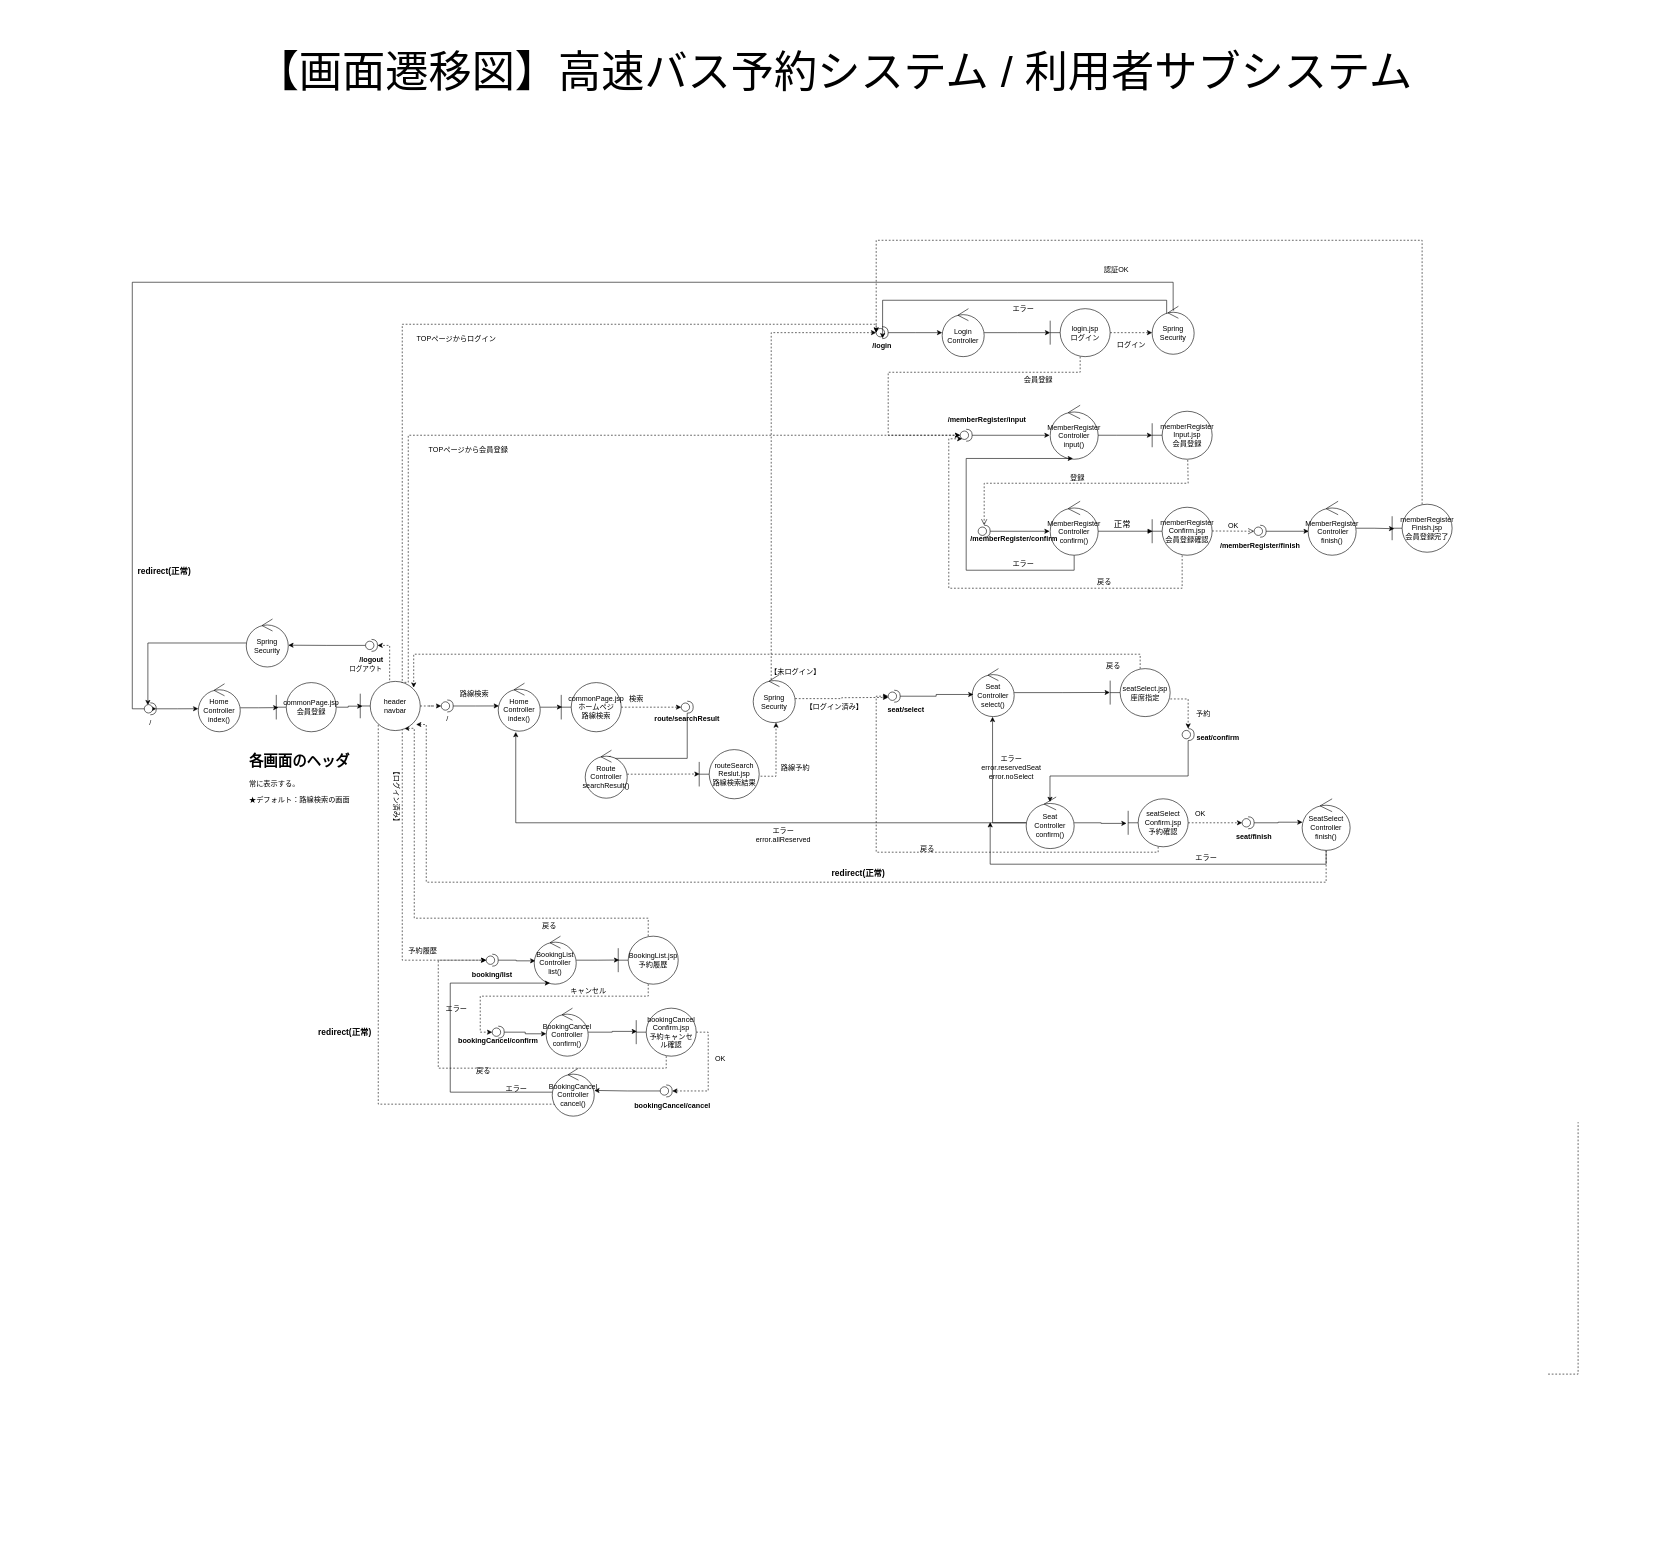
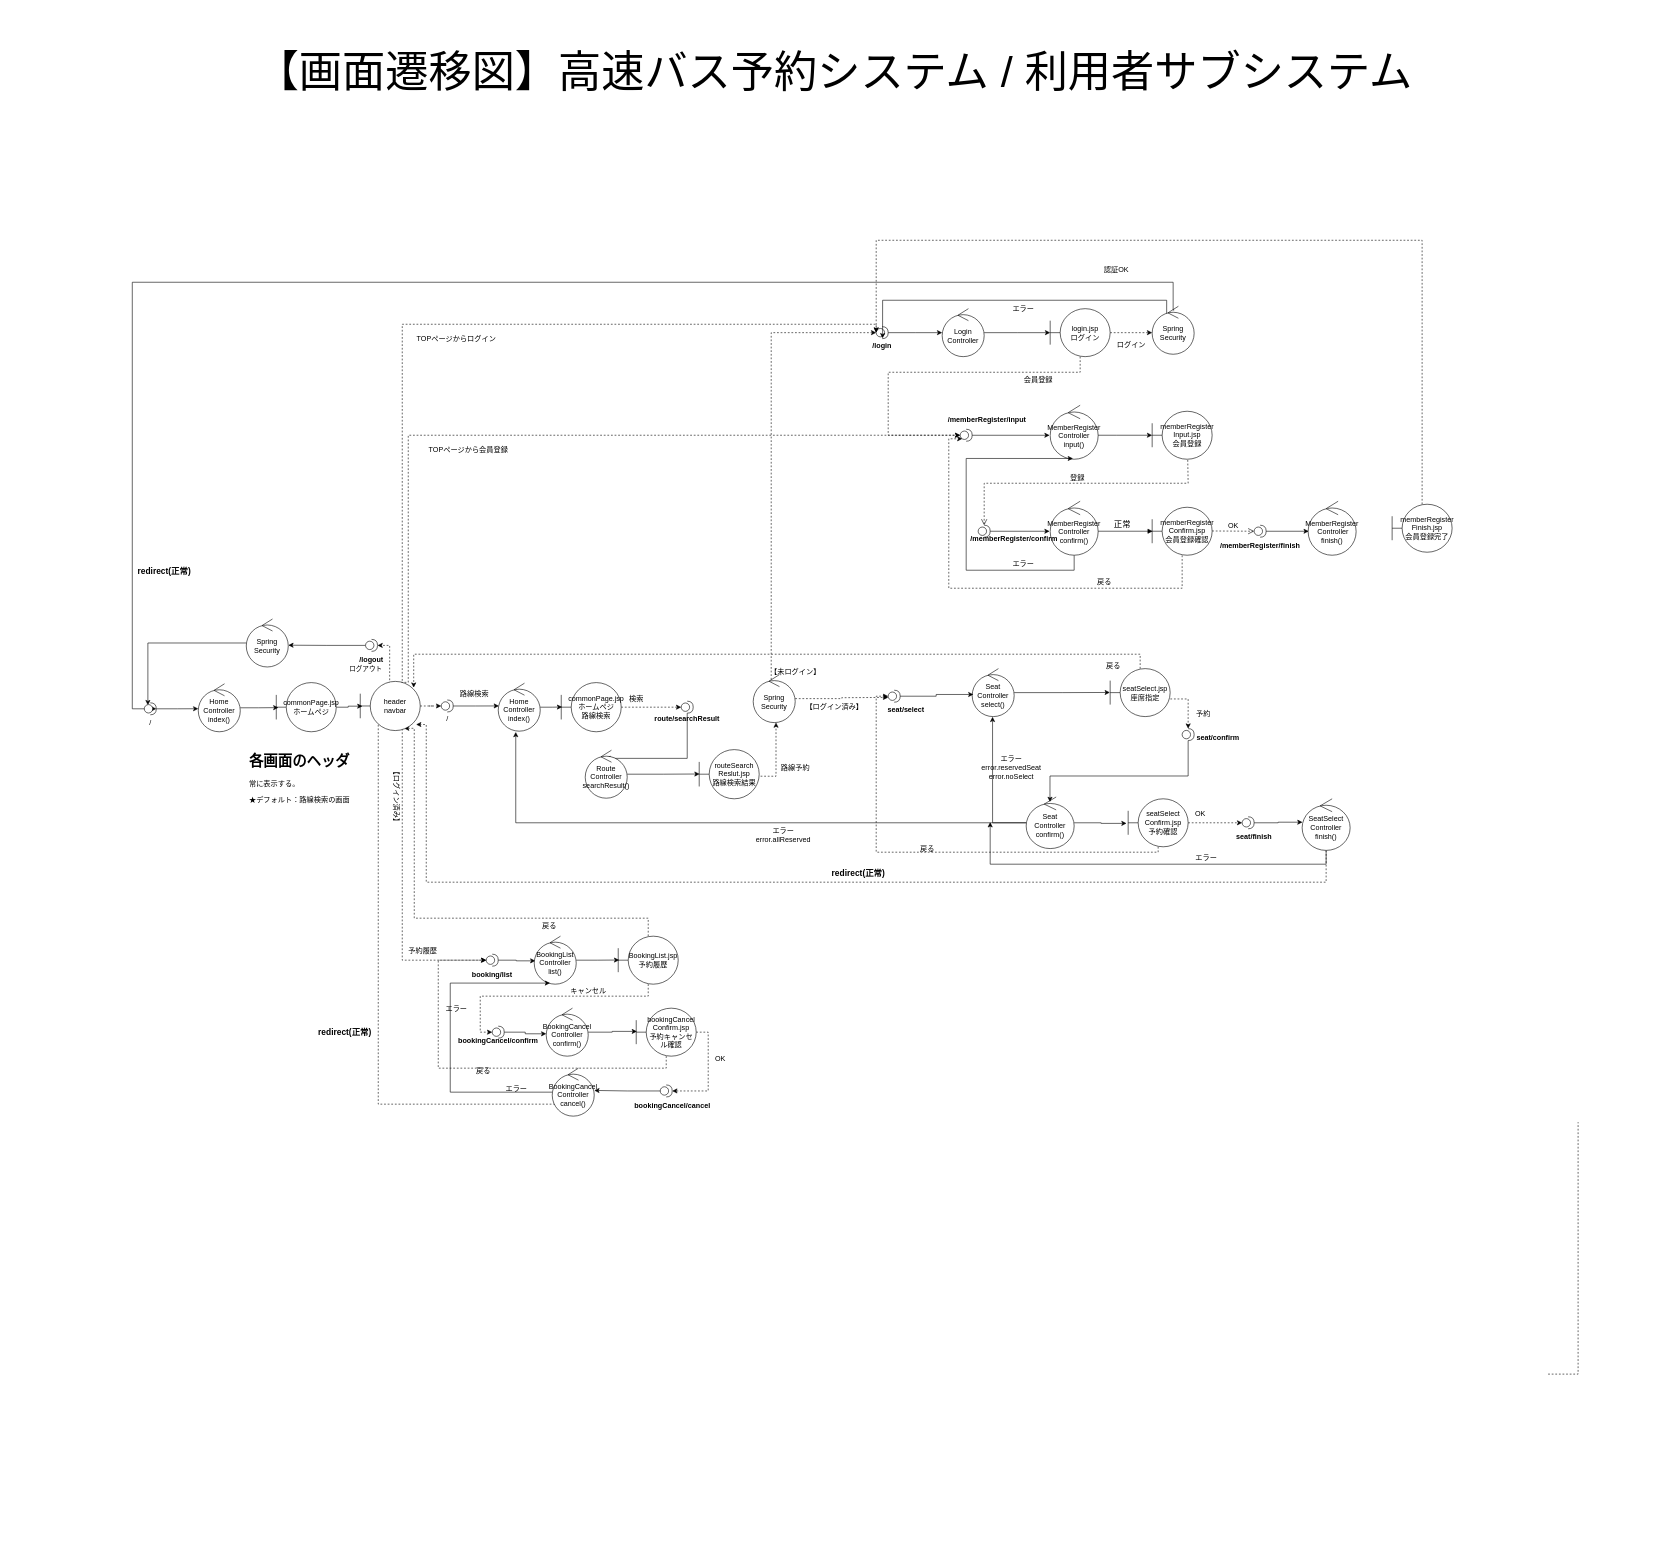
edge "MemberRegister Controller finish()" -> "memberRegister Finish.jsp 会員登録完了": removed
node "commonPage.jsp 会員登録": label "commonPage.jsp 会員登録" -> "commonPage.jsp ホームペジ"
edge "Route Controller searchResult()" -> "routeSearch Reslut.jsp 路線検索結果": style dashed -> solid
